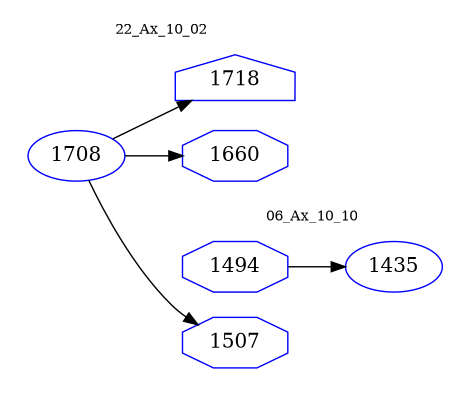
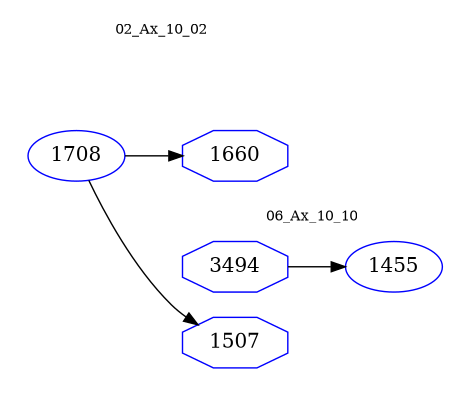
cluster "22_Ax_10_02": label "22_Ax_10_02" -> "02_Ax_10_02"
node "1718": removed
node "1494": label "1494" -> "3494"
node "1435": label "1435" -> "1455"
